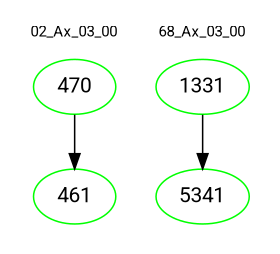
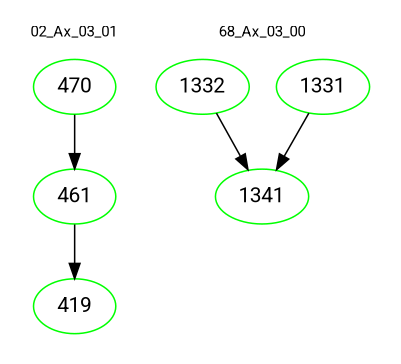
cluster "02_Ax_03_00": label "02_Ax_03_00" -> "02_Ax_03_01"
node "1332": added
node "5341": label "5341" -> "1341"
node "419": added
